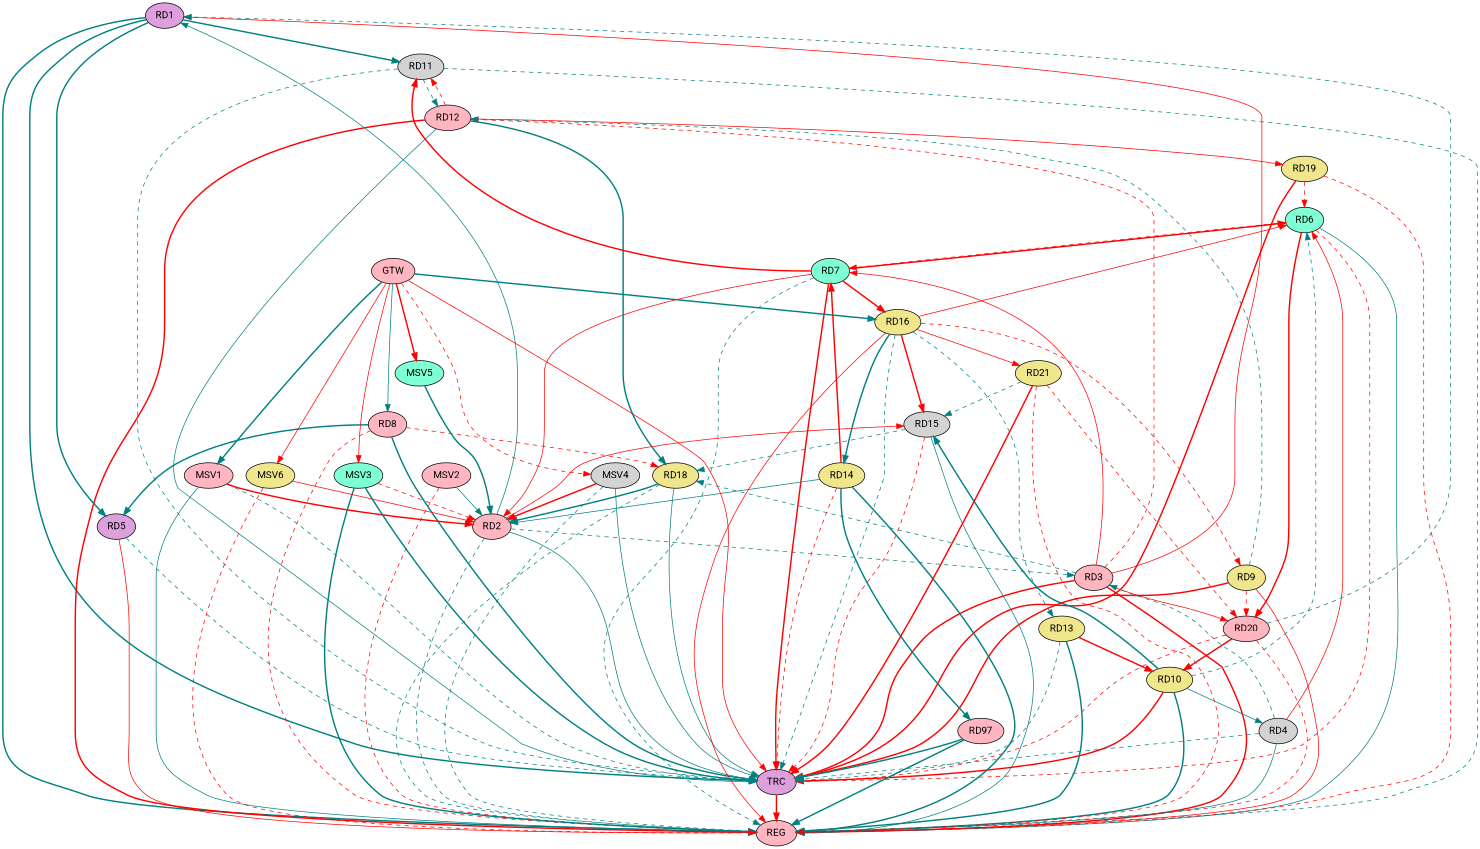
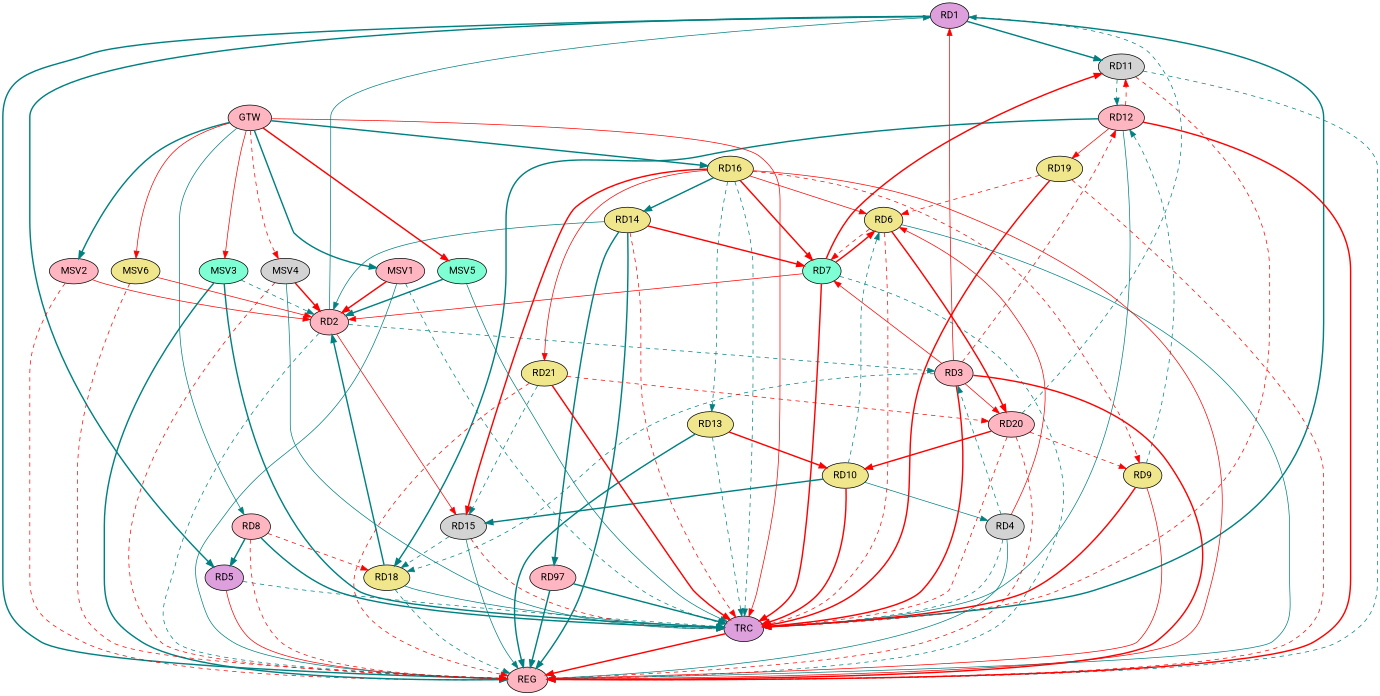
edge "GTW" -> "MSV2": added
node "RD6": fillcolor aquamarine -> khaki
edge "RD7" -> "RD16": reversed
edge "MSV3" -> "RD2": color red -> teal
edge "MSV2" -> "RD2": color teal -> red
edge "RD11" -> "TRC": color teal -> red
edge "RD9" -> "RD20": reversed
edge "RD2" -> "TRC": now "MSV5" -> "TRC"
edge "MSV4" -> "REG": color teal -> red
edge "RD10" -> "REG": removed
